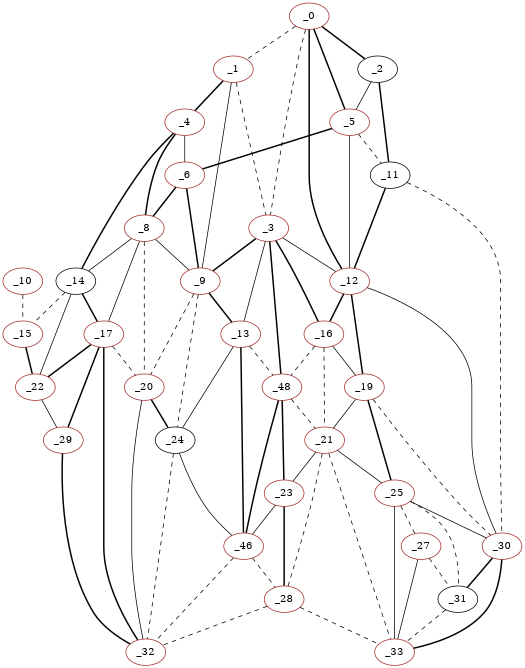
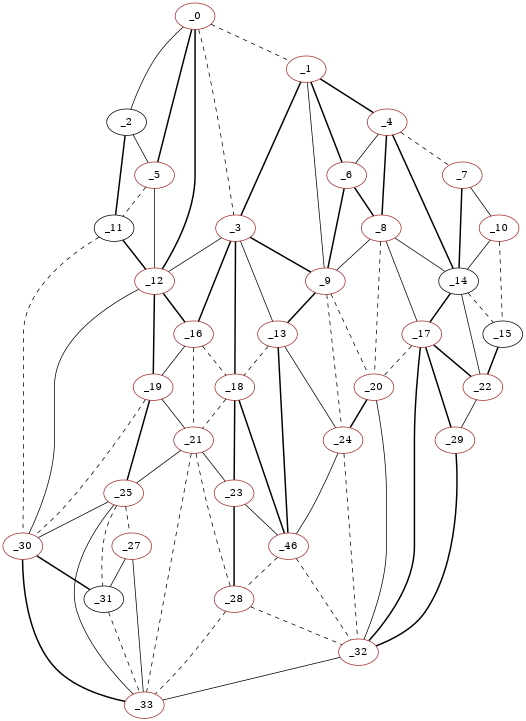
edge "_0" -- "_2": style bold -> solid
edge "_1" -- "_3": style dashed -> bold
edge "_5" -- "_6": now "_1" -- "_6"
node "_7": added
edge "_10" -- "_14": added
node "_15": color brown -> black
node "_48": label "_48" -> "_18"
node "_24": color black -> brown
edge "_27" -- "_31": style dashed -> solid
edge "_32" -- "_33": added
